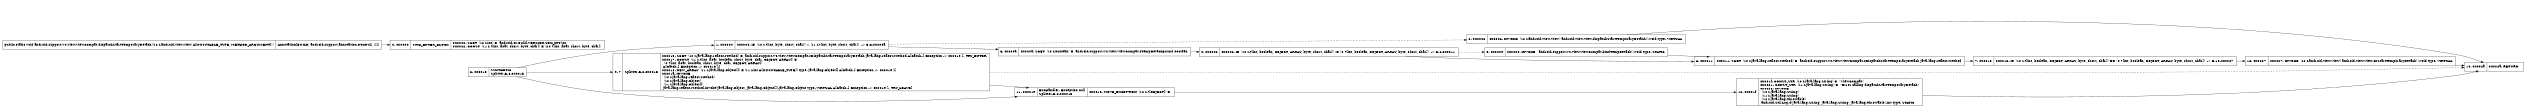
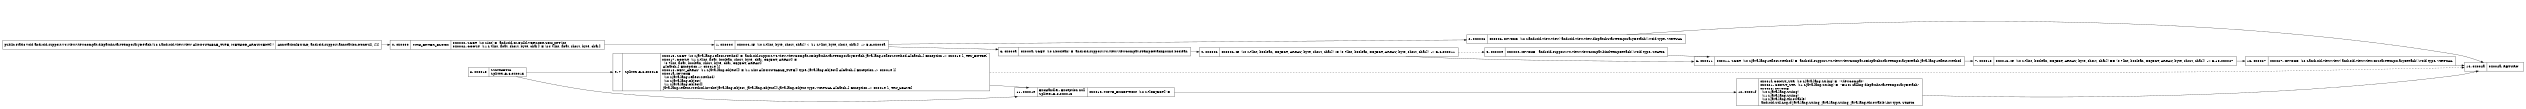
edge "1: 0x0004" -> "2: 0x0006": style dashed -> solid
edge "8: 0x0015" -> "1: 0x0004": now "0: 0x0000" -> "1: 0x0004"
